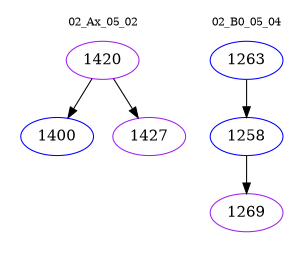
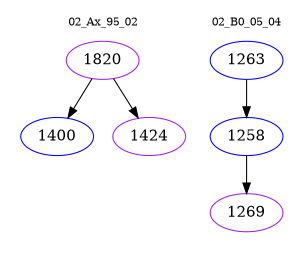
cluster "02_Ax_05_02": label "02_Ax_05_02" -> "02_Ax_95_02"
node "1420": label "1420" -> "1820"
node "1427": label "1427" -> "1424"
